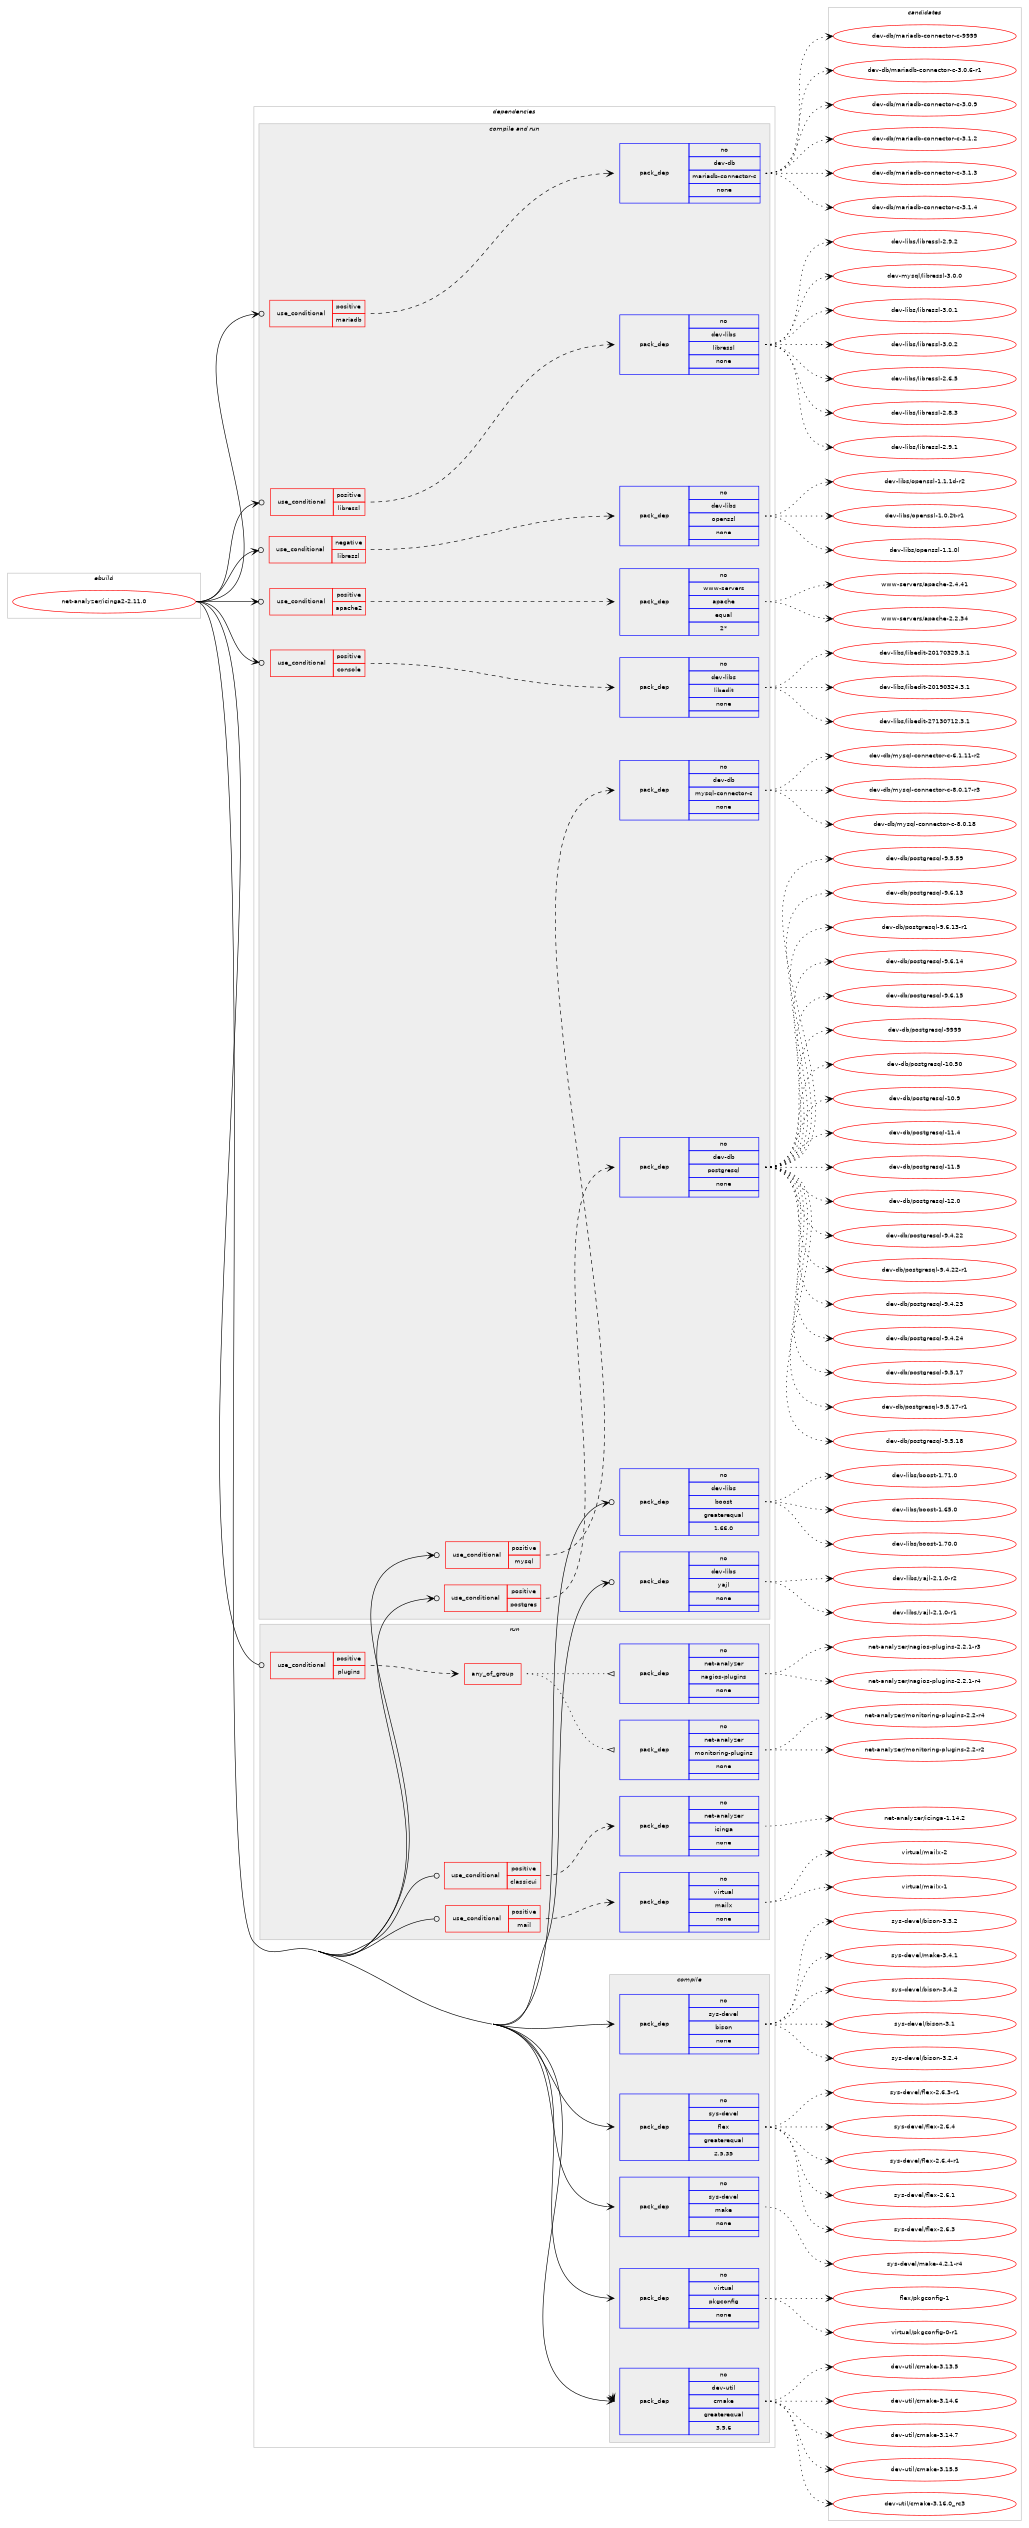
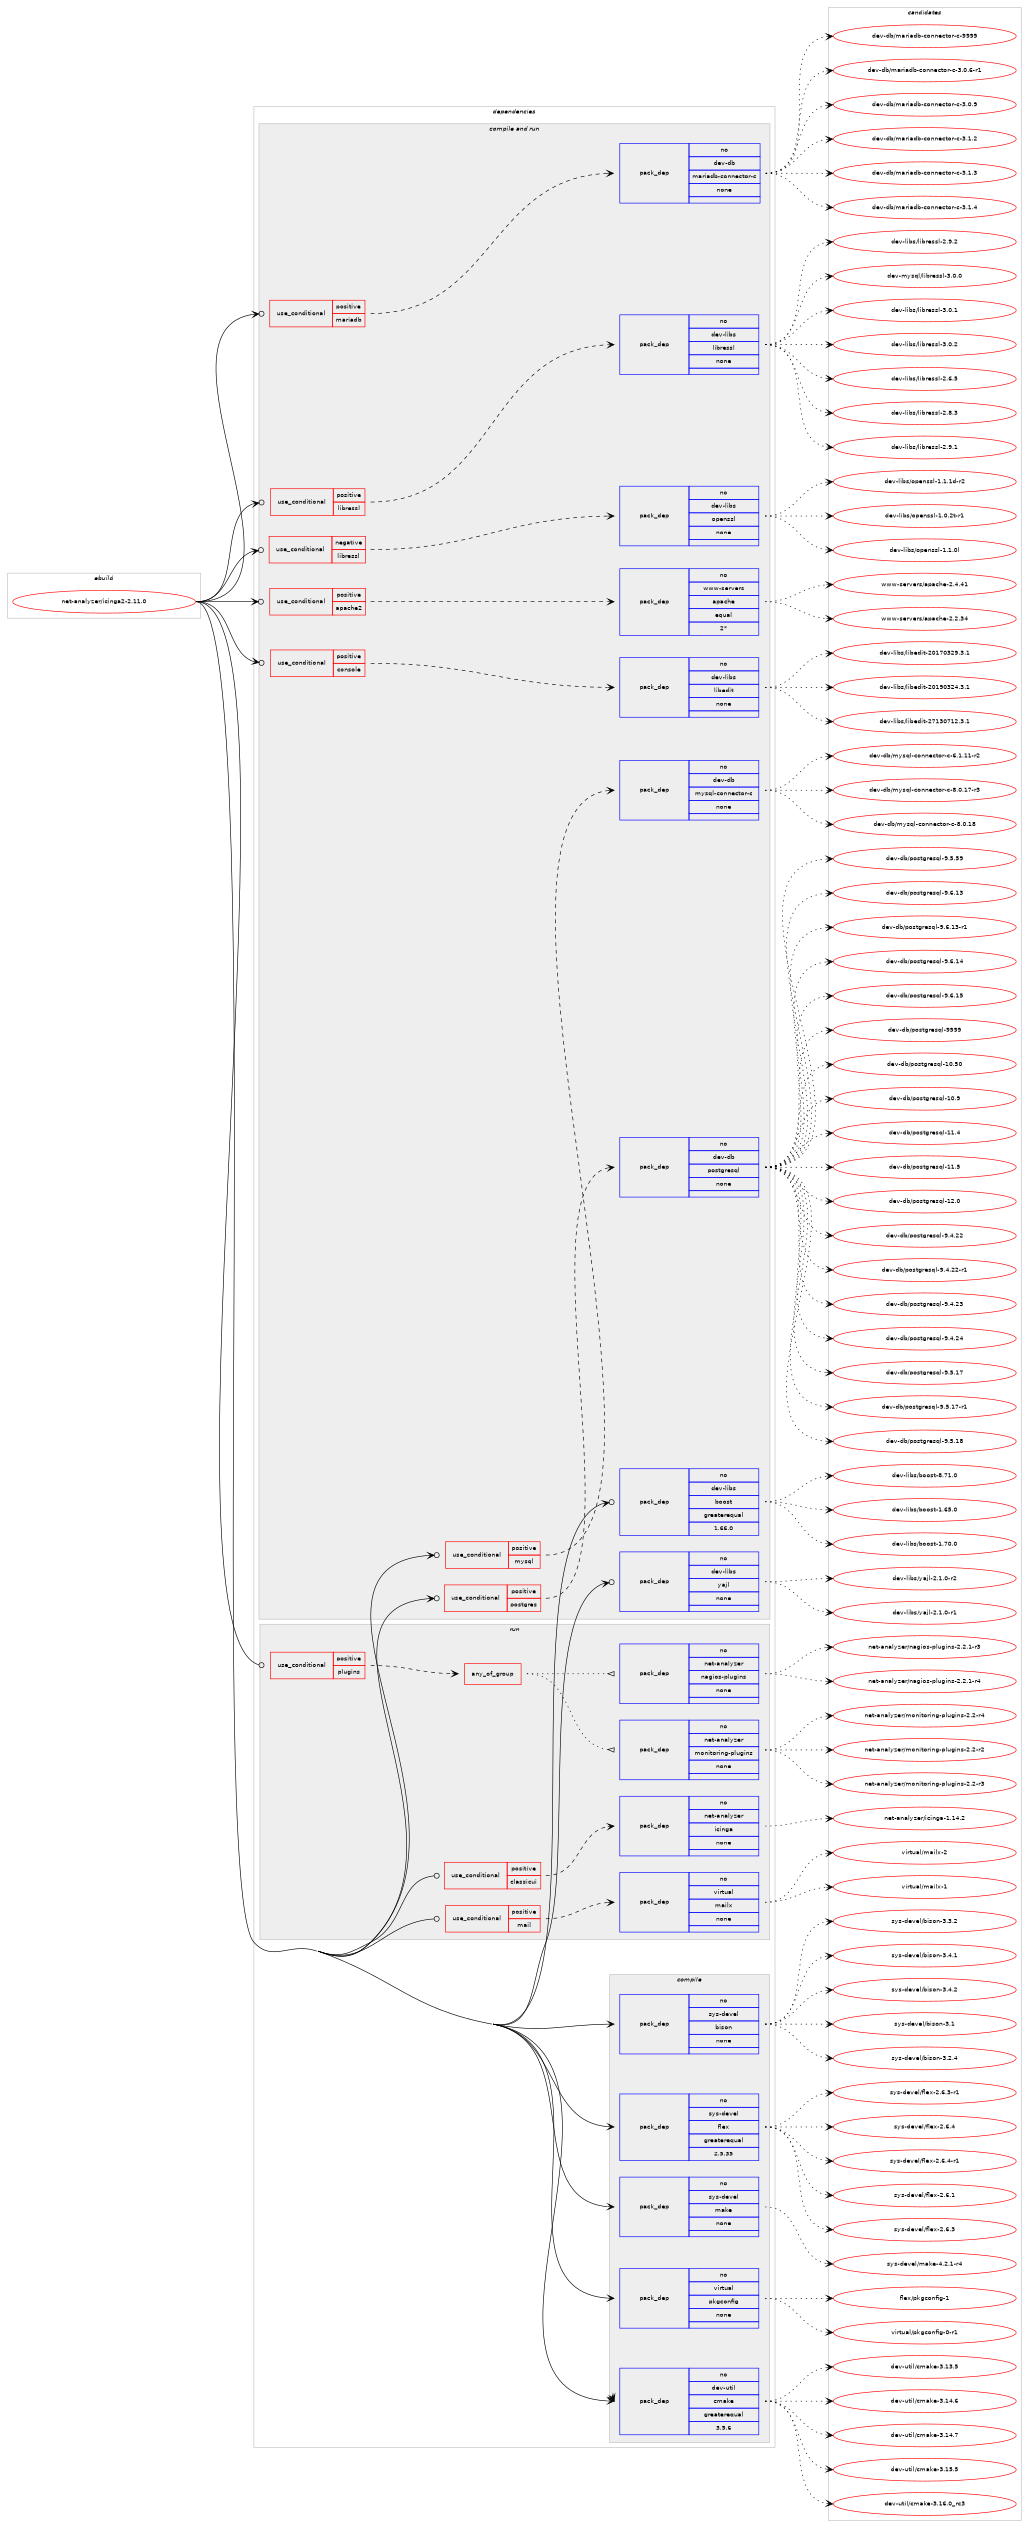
node "dev-libs/boost-1.71.0": label "dev-libs/boost-1.71.0" -> "dev-libs/boost-8.71.0"
node "net-analyzer/monitoring-plugins-2.2-r3": added
node "sys-devel/make-3.4.1": label "sys-devel/make-3.4.1" -> "sys-devel/bison-3.4.1"
